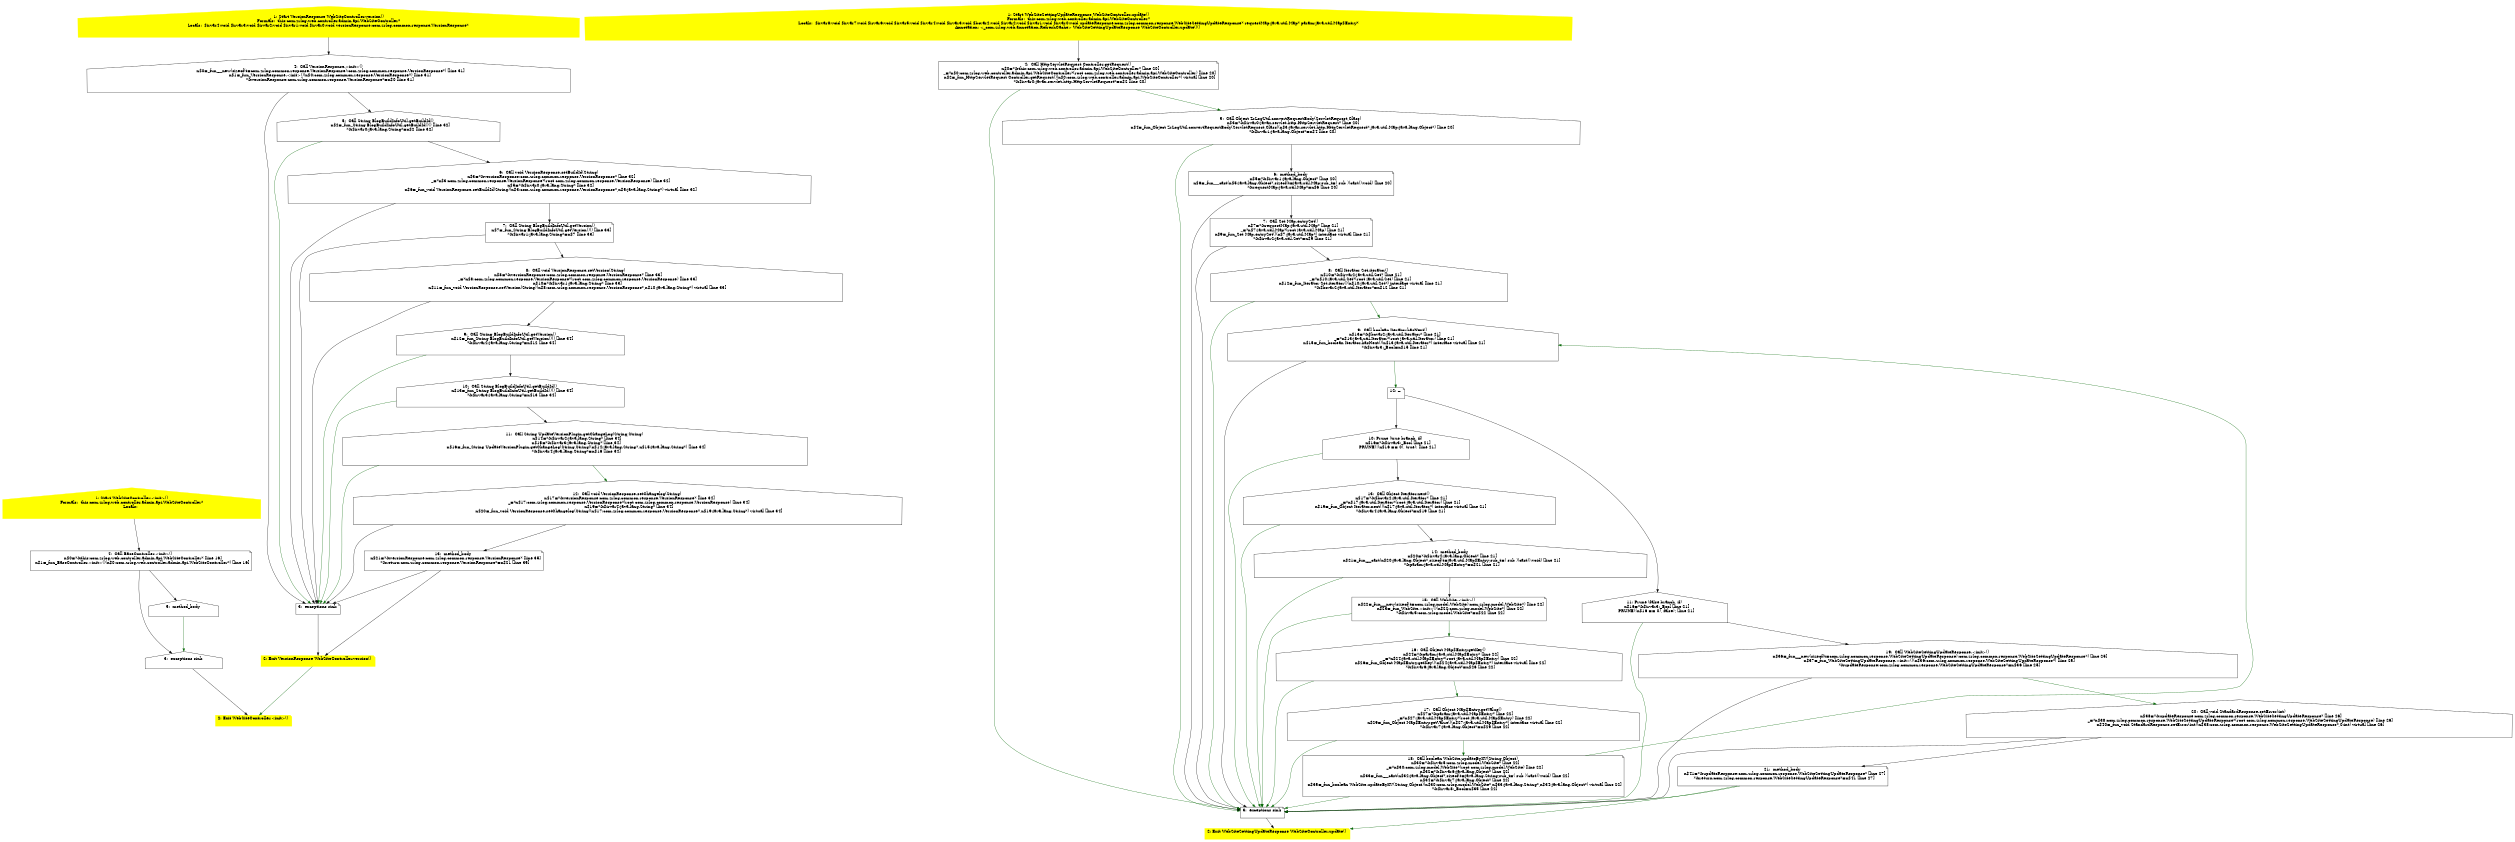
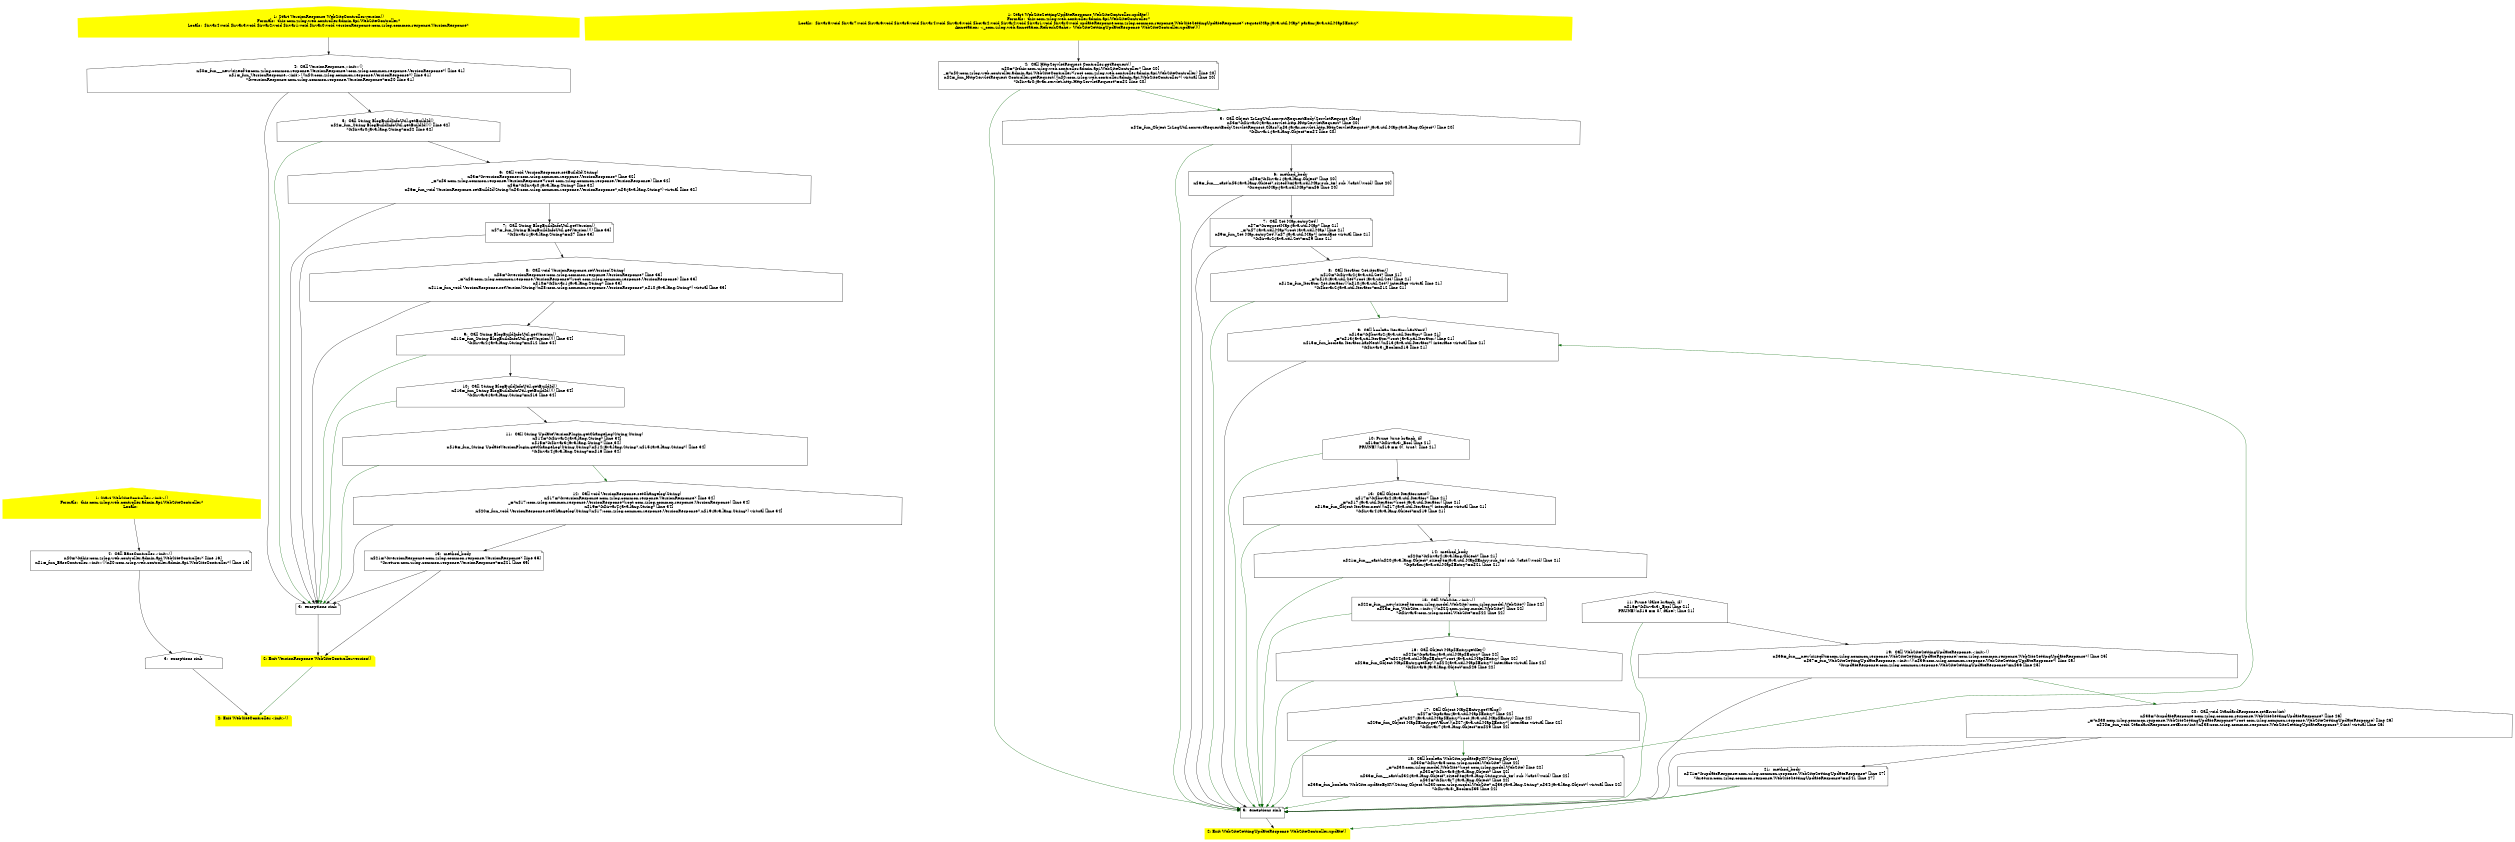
node "12: +": removed
node "5:  method_body": removed
